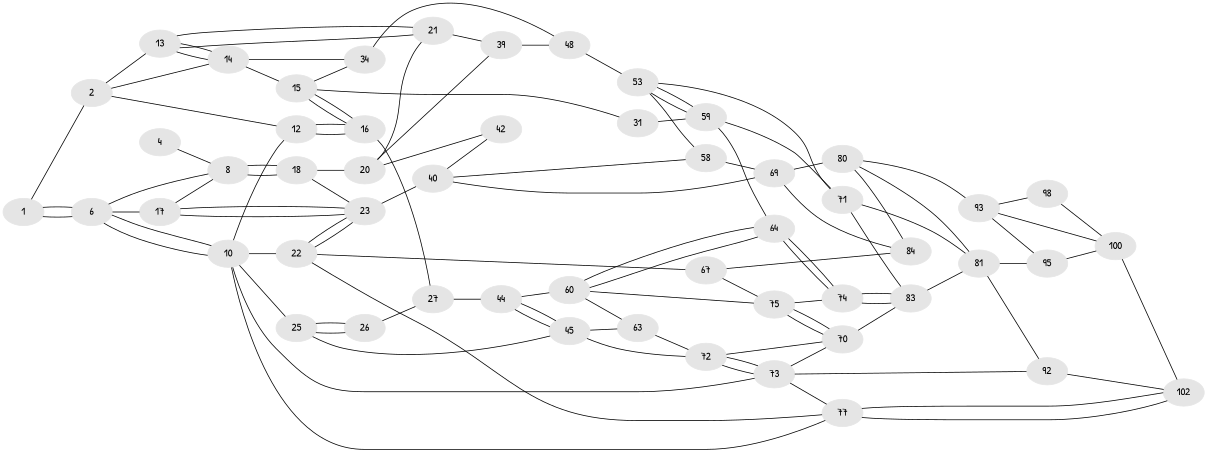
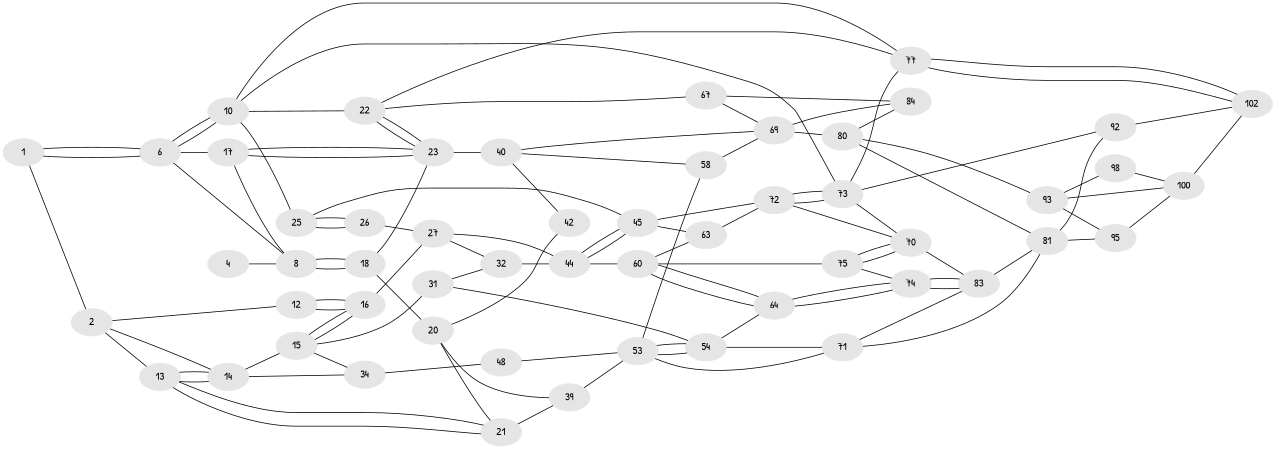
edge "39" -- "48": now "39" -- "53"
node "59": label "59" -> "54"
edge "12" -- "10": removed
node "32": added
edge "67" -- "75": now "67" -- "69"
